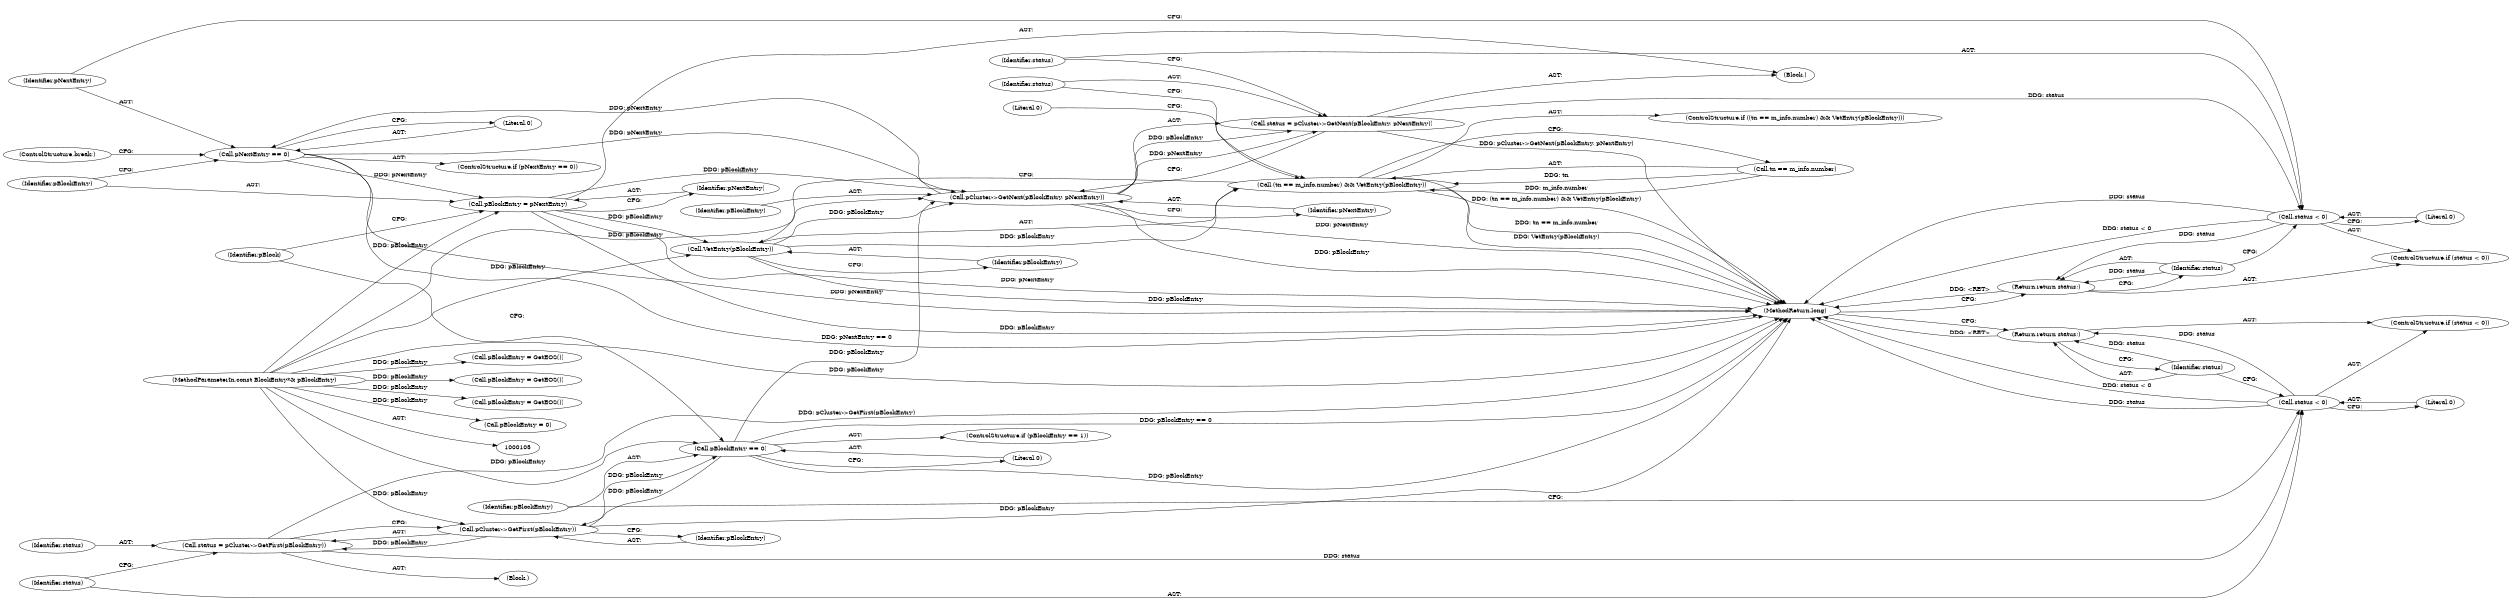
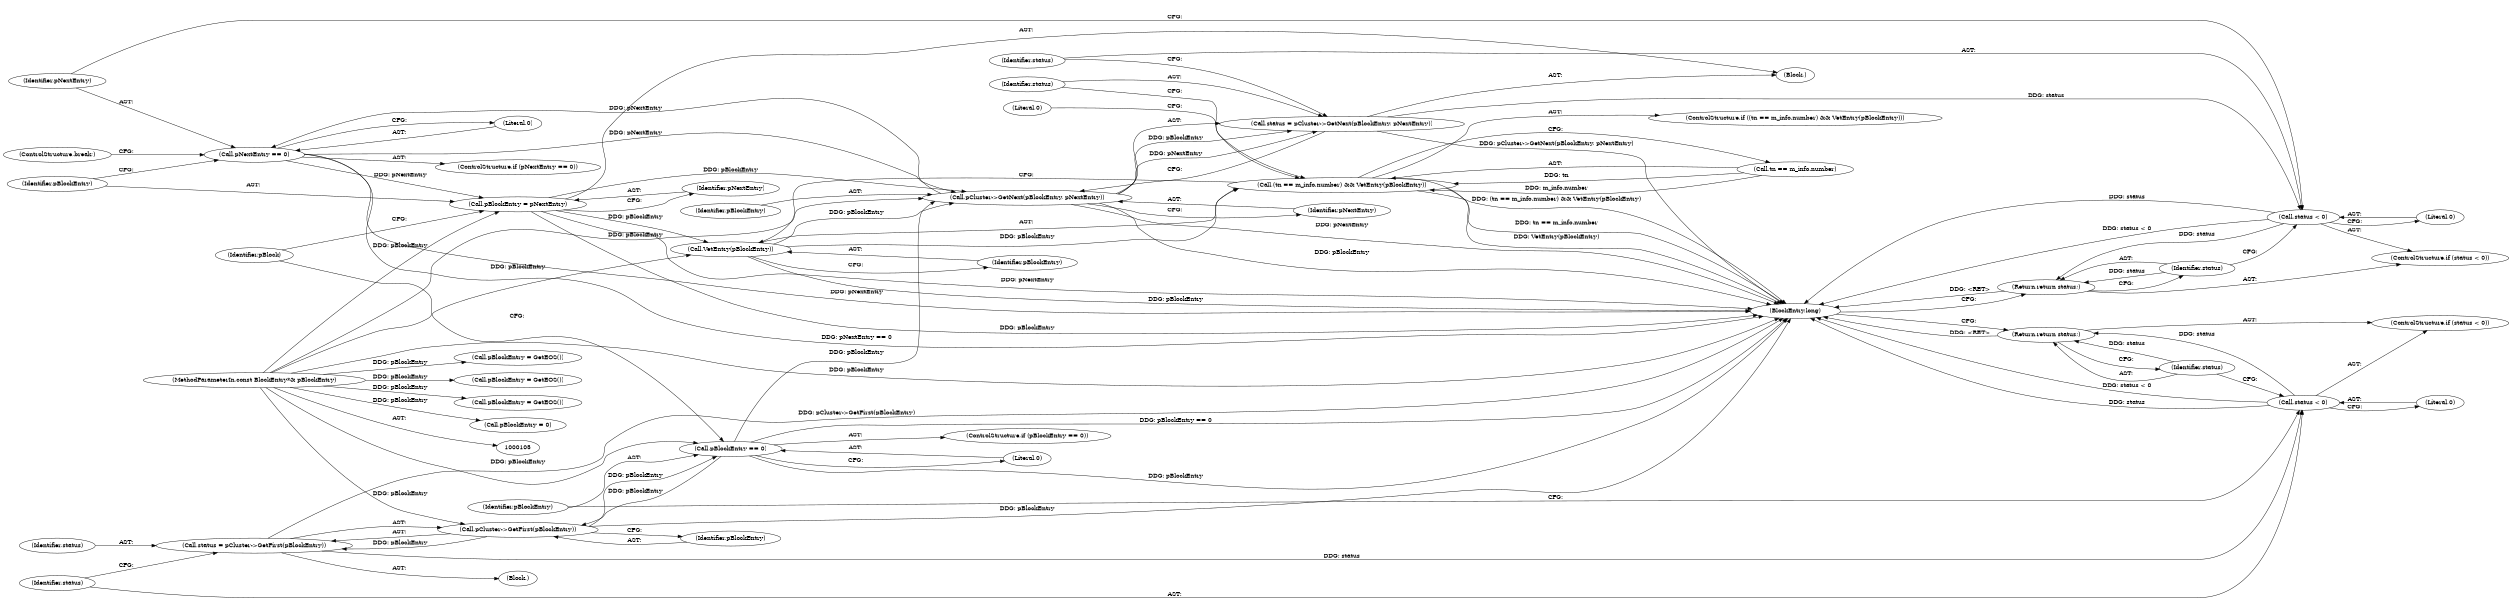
node "(MethodReturn,long)": label "(MethodReturn,long)" -> "(BlockEntry,long)"
node "(ControlStructure,if (pBlockEntry == 1))": label "(ControlStructure,if (pBlockEntry == 1))" -> "(ControlStructure,if (pBlockEntry == 0))"
edge "(Call,status = pCluster->GetFirst(pBlockEntry))" -> "(Call,pCluster->GetFirst(pBlockEntry))": label "CFG: " -> "AST: "
